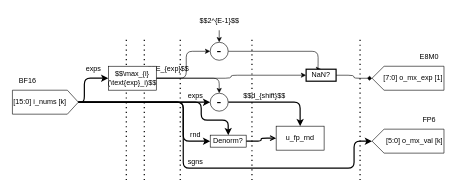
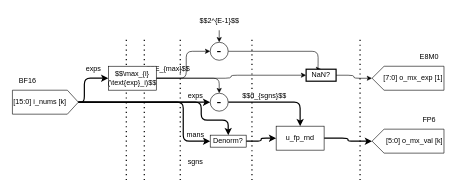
node "$$E_{exp}$$": label "$$E_{exp}$$" -> "$$E_{max}$$"
edge "NaN?" -> "[7:0] o_mx_exp [1]": arrowhead diamond -> classic
node "$$d_{shift}$$": label "$$d_{shift}$$" -> "$$d_{sgns}$$"
node "rnd": label "rnd" -> "mans"
edge "Denorm?" -> "u_fp_rnd": arrowhead open -> classic
edge "u_fp_rnd" -> "[5:0] o_mx_val [k]": added
edge "[15:0] i_nums [k]" -> "[5:0] o_mx_val [k]": removed
